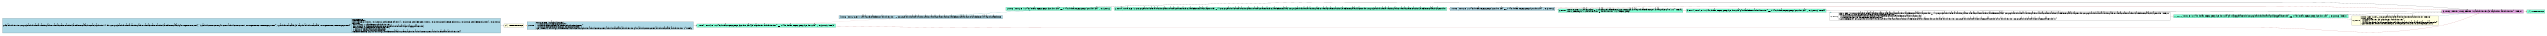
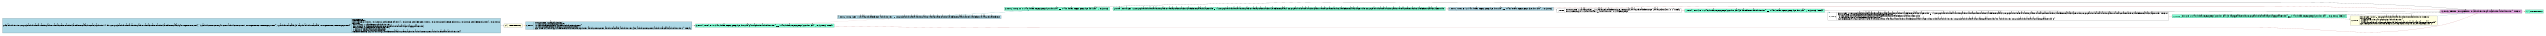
node "8: 0x000e": fillcolor aquamarine -> white
node "0: ?": text "MTH_ENTER_BLOCK" -> "MTH_LINE_BLOCK"
